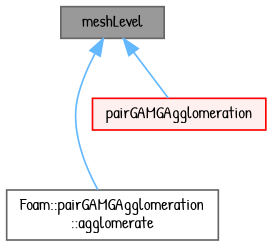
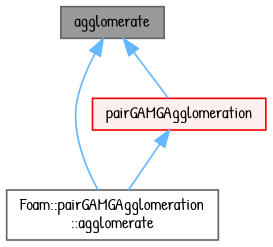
node "meshLevel": label "meshLevel" -> "agglomerate"
edge "Foam::pairGAMGAgglomeration ::agglomerate" -> "pairGAMGAgglomeration": added
